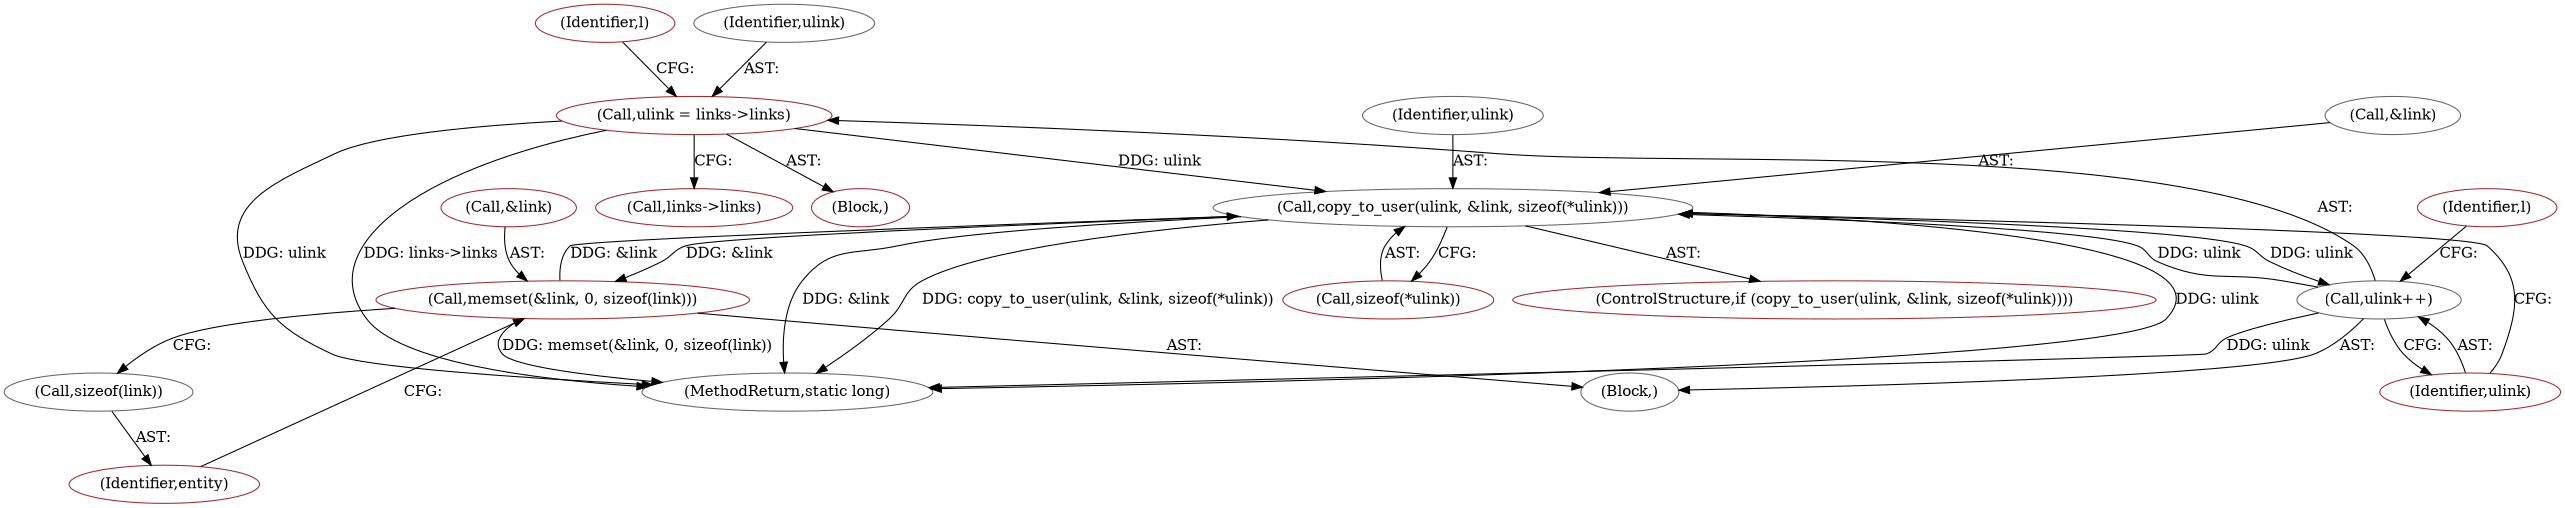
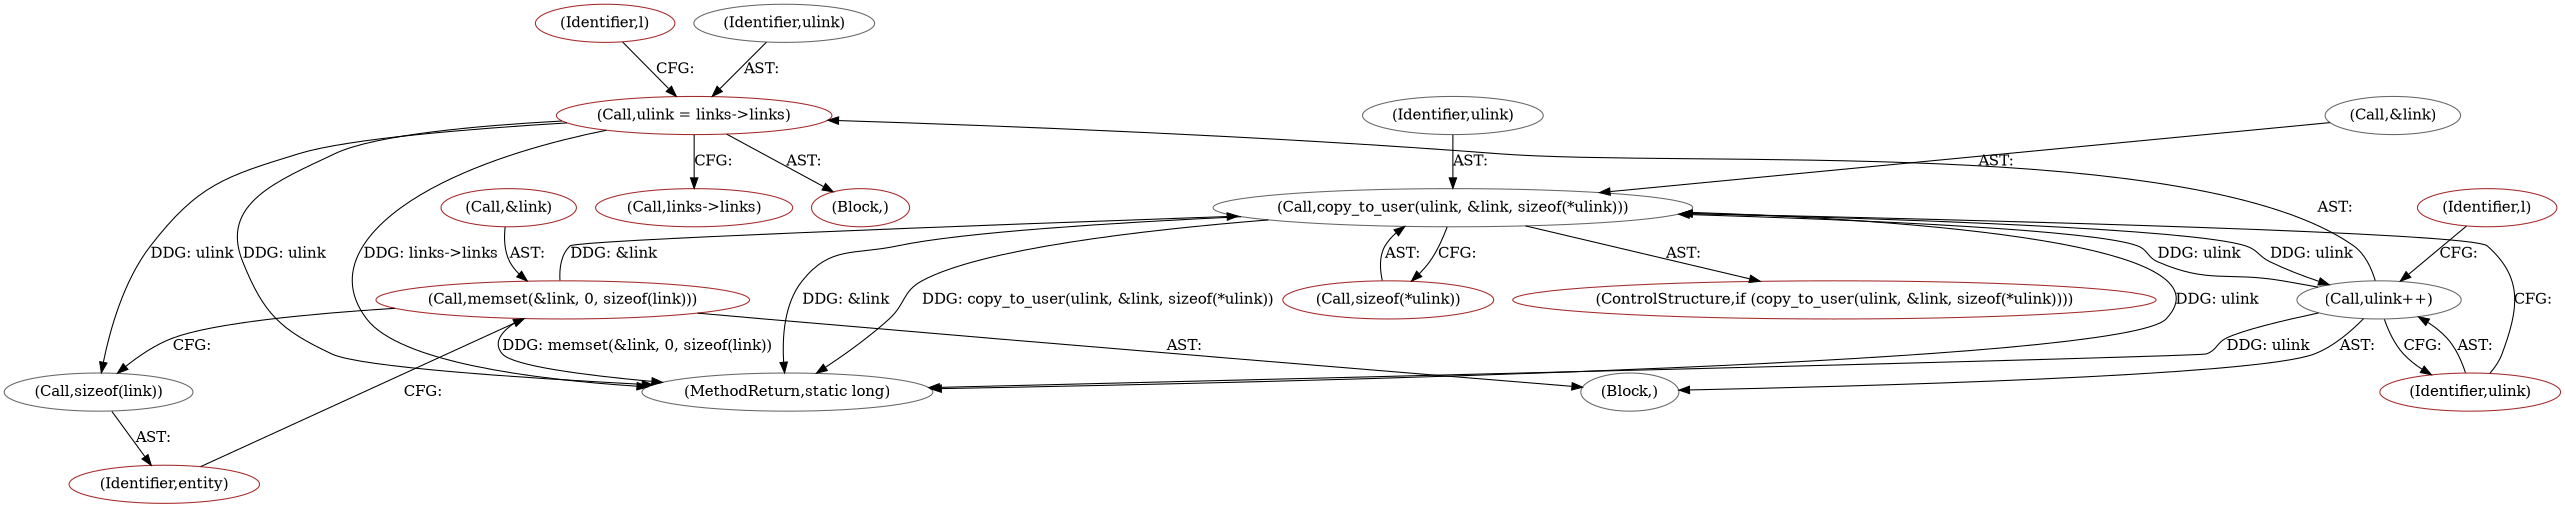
edge "(Call,ulink = links->links)" -> "(Call,copy_to_user(ulink, &link, sizeof(*ulink)))": now "(Call,ulink = links->links)" -> "(Call,sizeof(link))"
edge "(Call,copy_to_user(ulink, &link, sizeof(*ulink)))" -> "(Call,memset(&link, 0, sizeof(link)))": removed, label "DDG: &link"
